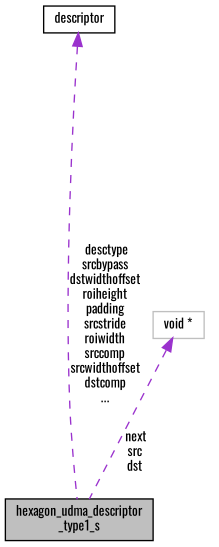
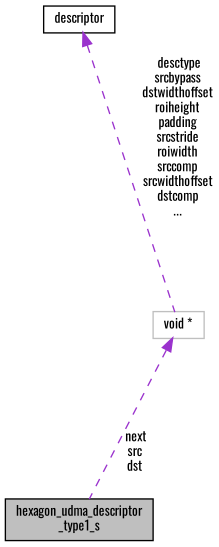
edge "hexagon_udma_descriptor _type1_s" -> "descriptor": now "void *" -> "descriptor"
